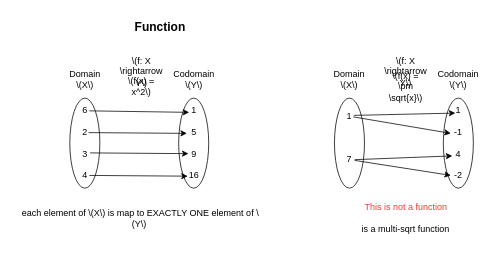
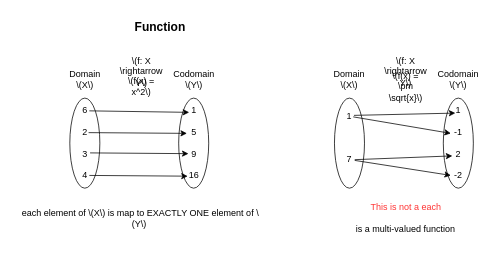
node "1 -1 4 -2": label "1 -1 4 -2" -> "1 -1 2 -2"
node "This is not a function": label "This is not a function" -> "This is not a each"
node "is a multi-sqrt function": label "is a multi-sqrt function" -> "is a multi-valued function"
